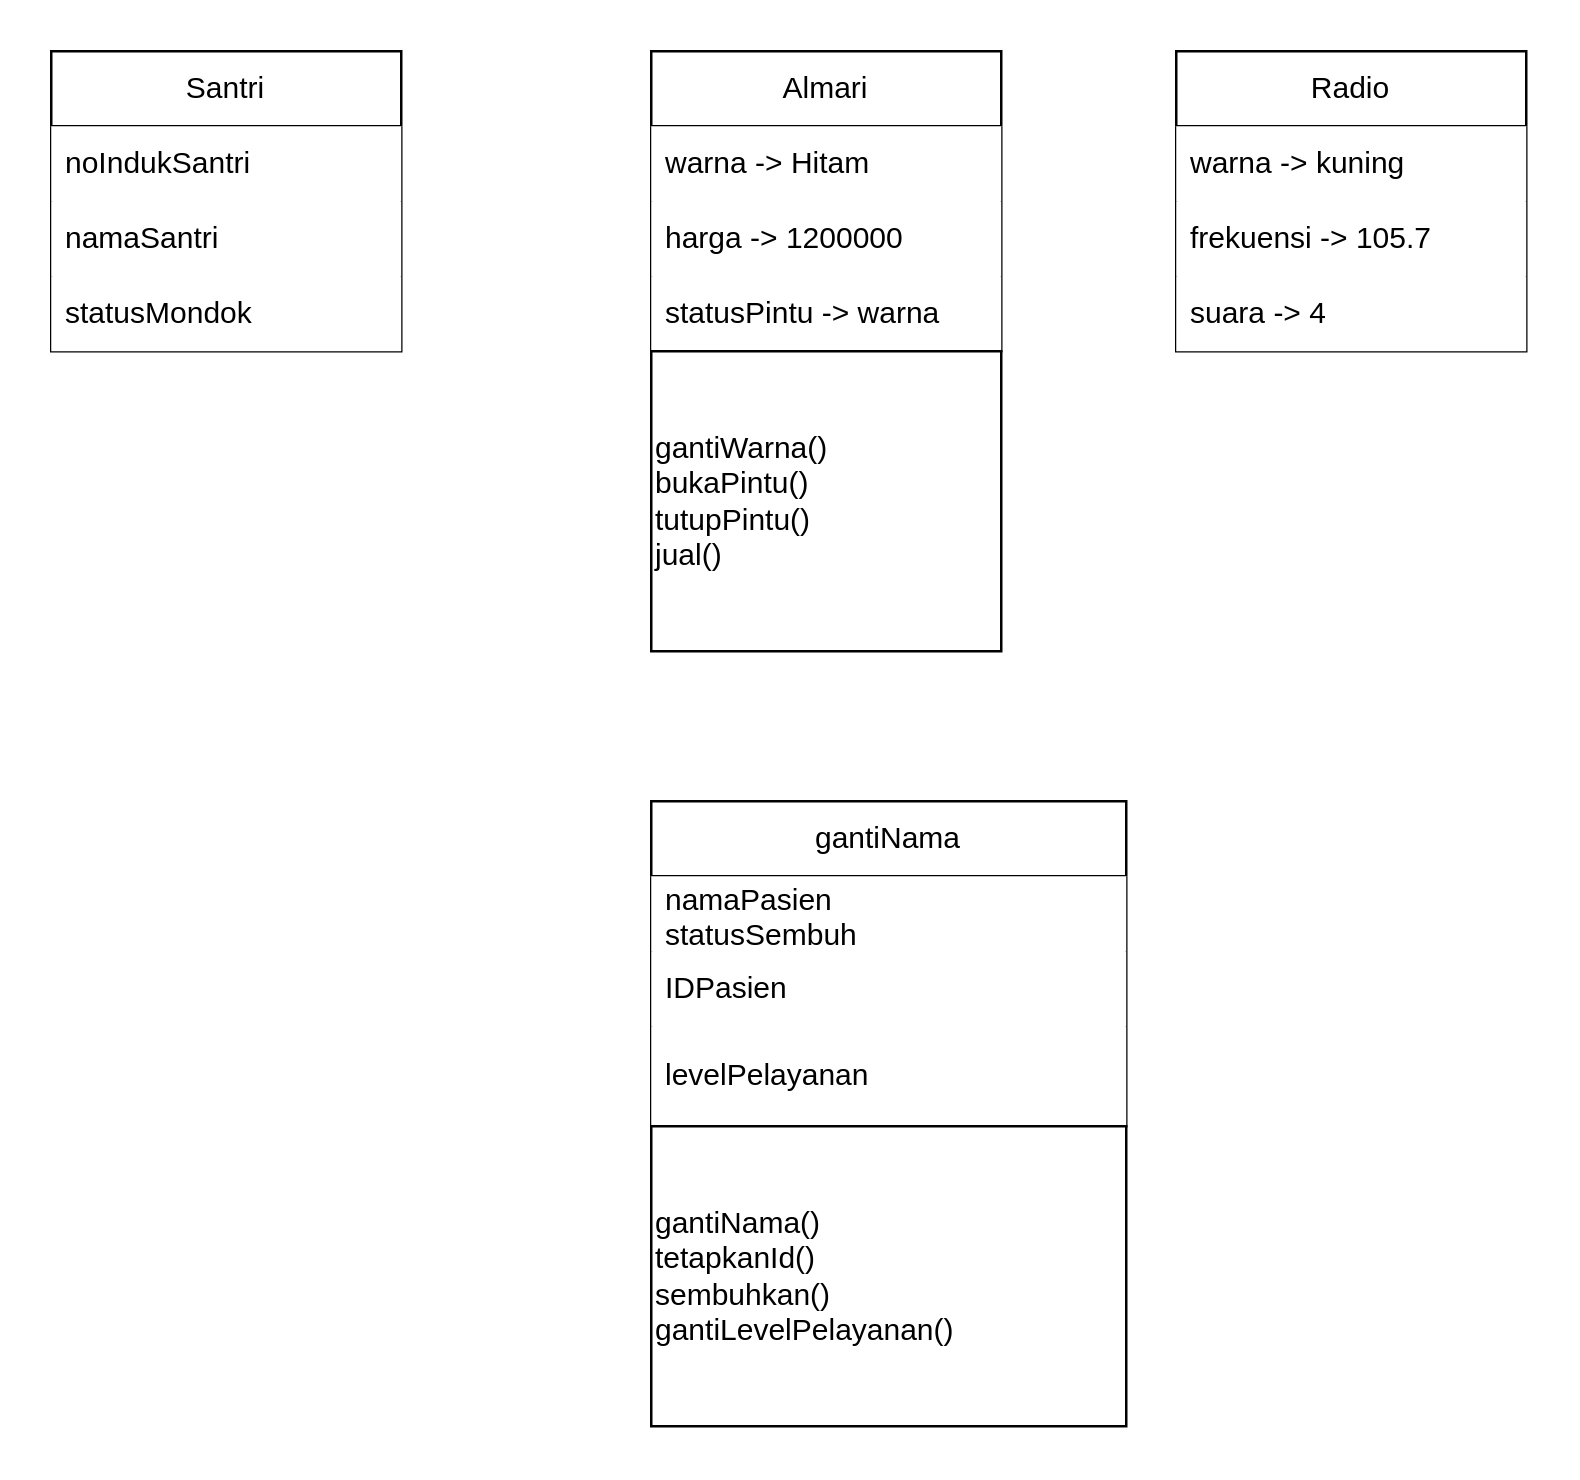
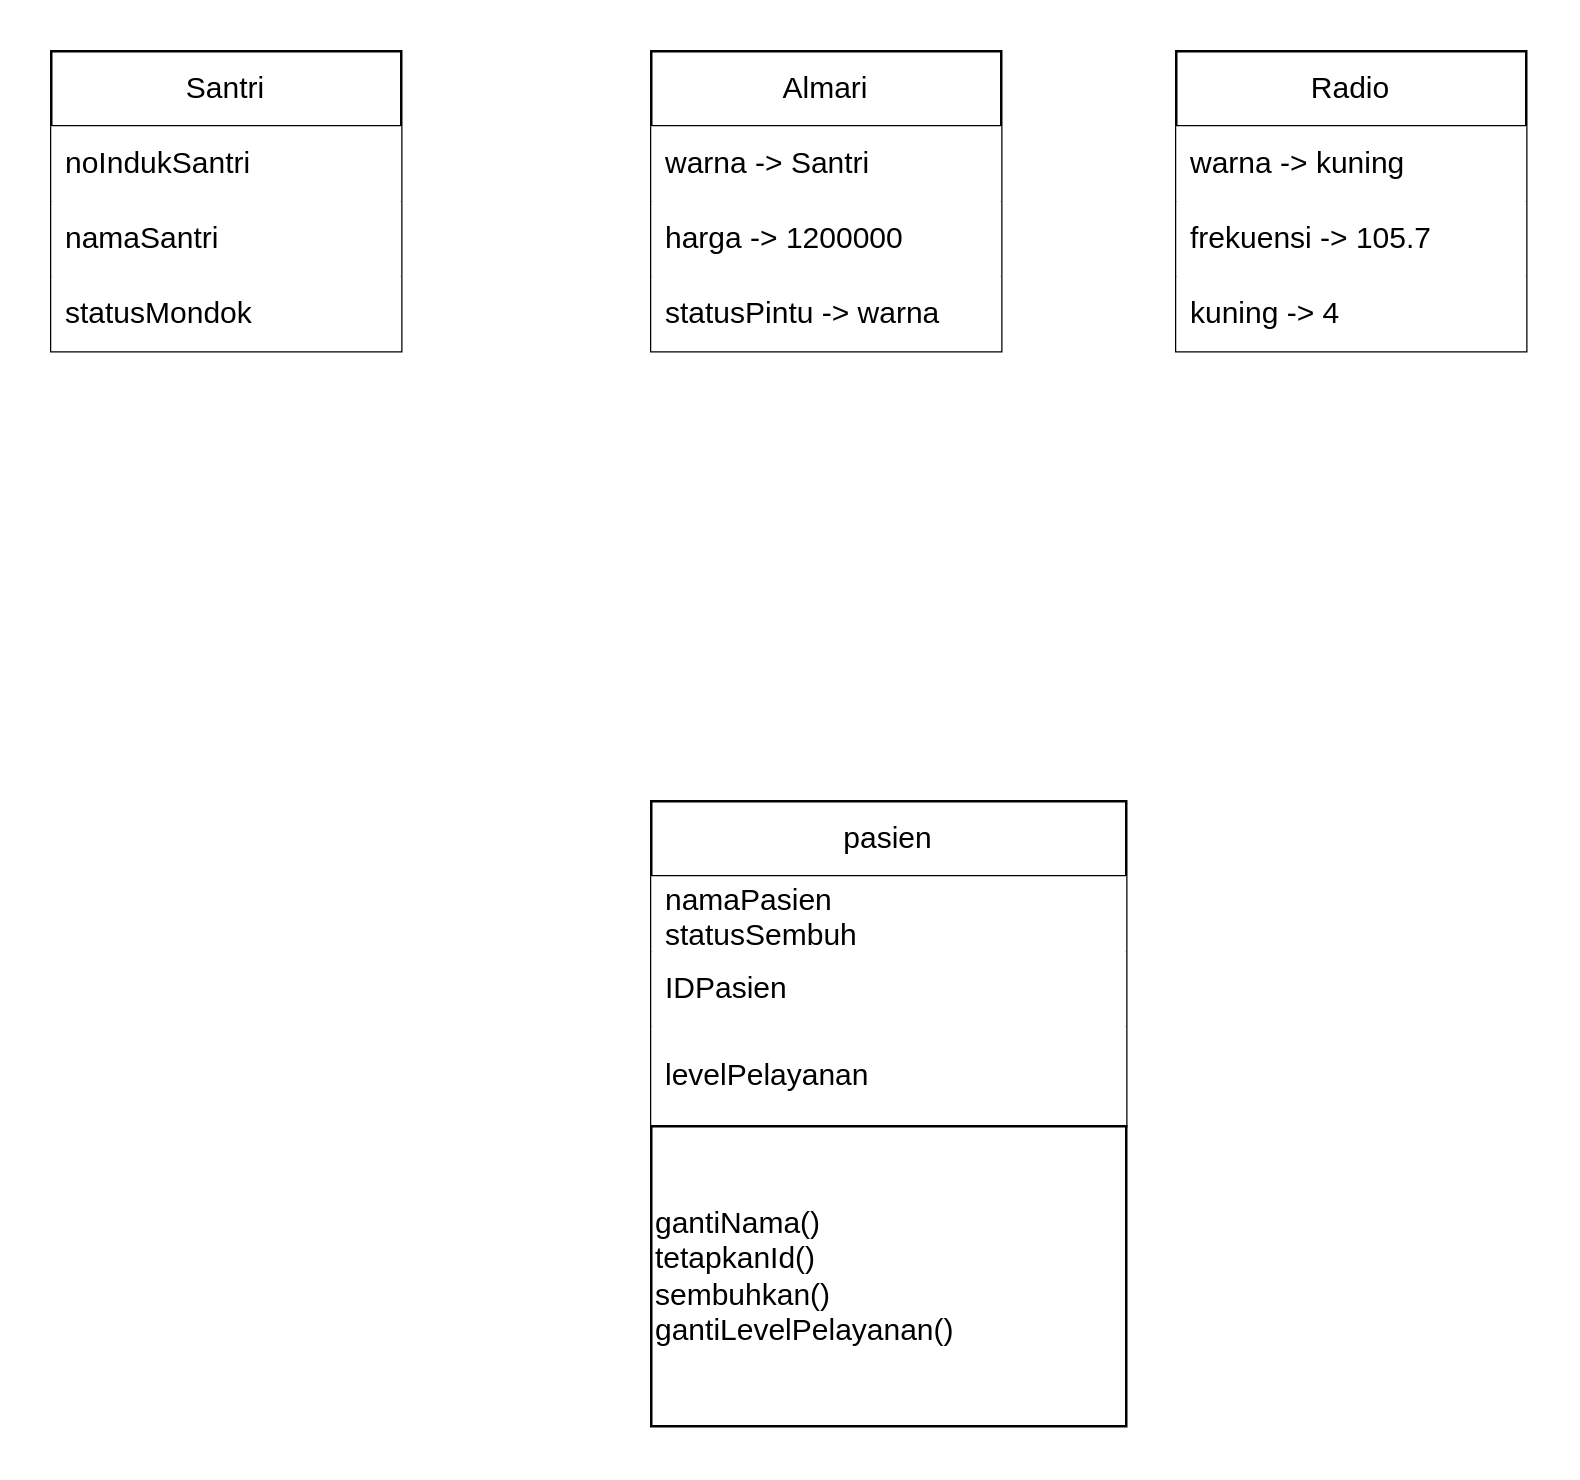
node "warna -> Hitam": label "warna -> Hitam" -> "warna -> Santri"
node "suara -> 4": label "suara -> 4" -> "kuning -> 4"
node "gantiWarna() bukaPintu() tutupPintu() jual()": removed
node "gantiNama": label "gantiNama" -> "pasien"
